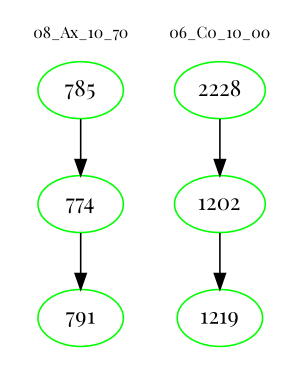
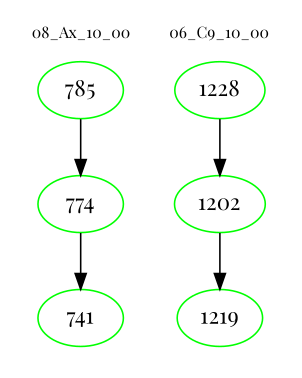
cluster "08_Ax_10_70": label "08_Ax_10_70" -> "08_Ax_10_00"
cluster "06_C0_10_00": label "06_C0_10_00" -> "06_C9_10_00"
node "2228": label "2228" -> "1228"
node "791": label "791" -> "741"
